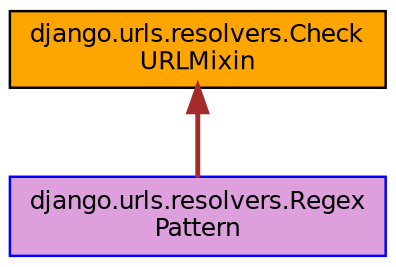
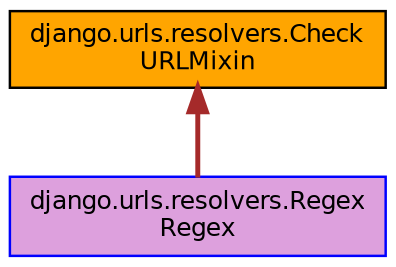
node "django.urls.resolvers.Regex Pattern": label "django.urls.resolvers.Regex Pattern" -> "django.urls.resolvers.Regex Regex"
